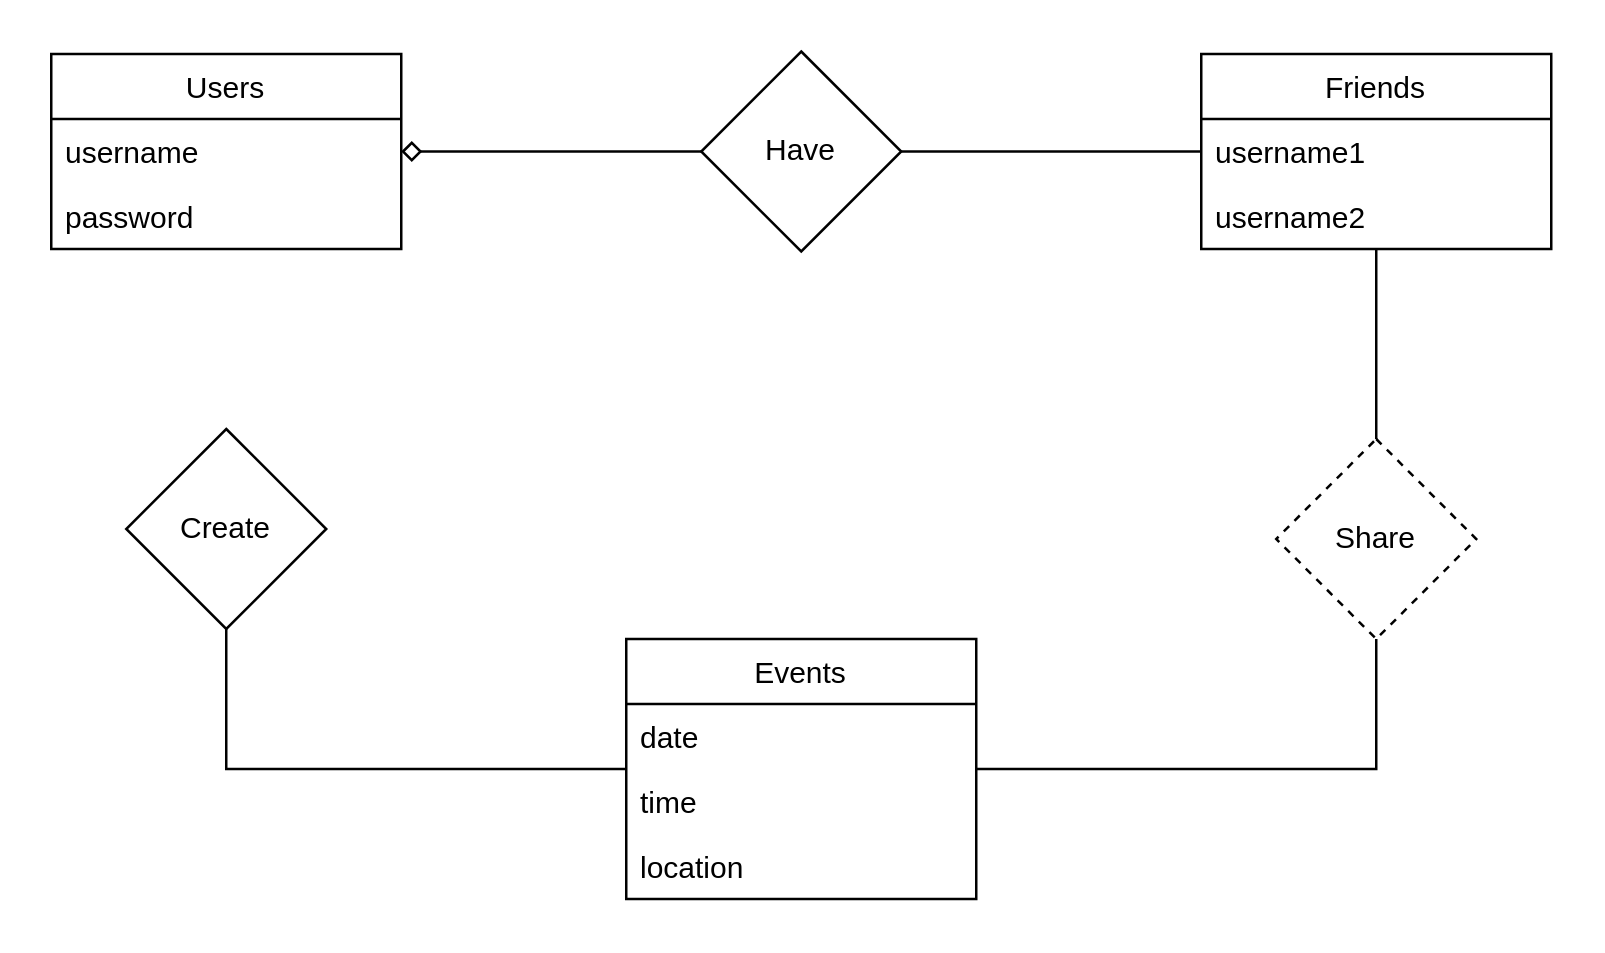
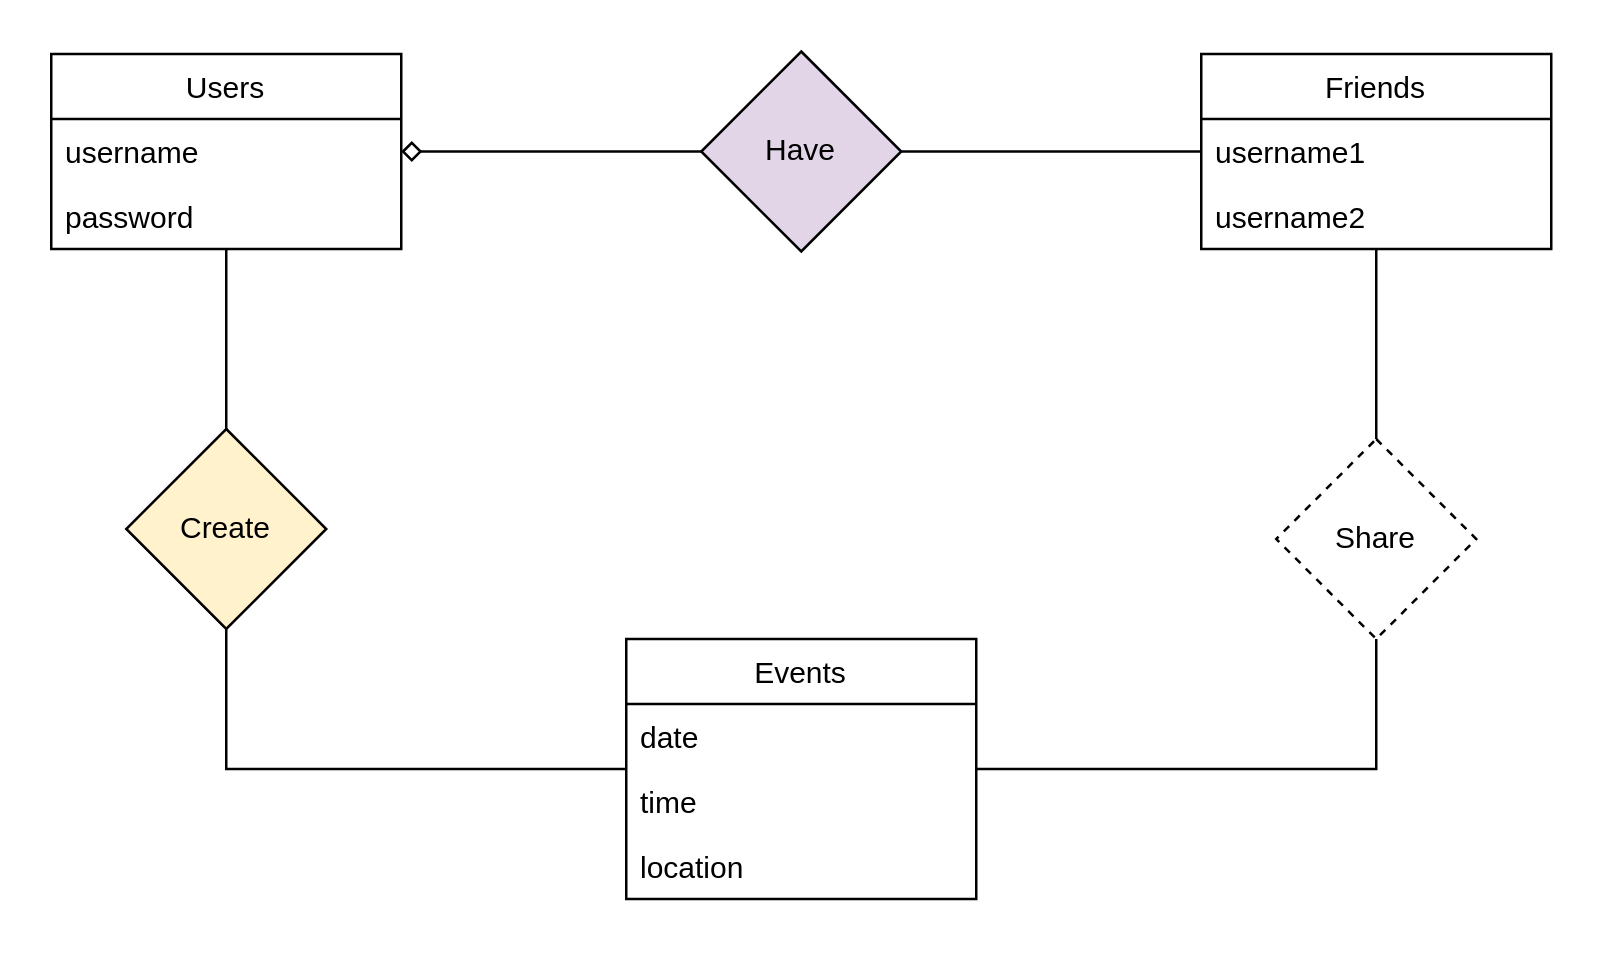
node "Have": fillcolor #ffffff -> #e1d5e7
edge "Users" -- "Create": added
node "Create": fillcolor #ffffff -> #fff2cc
